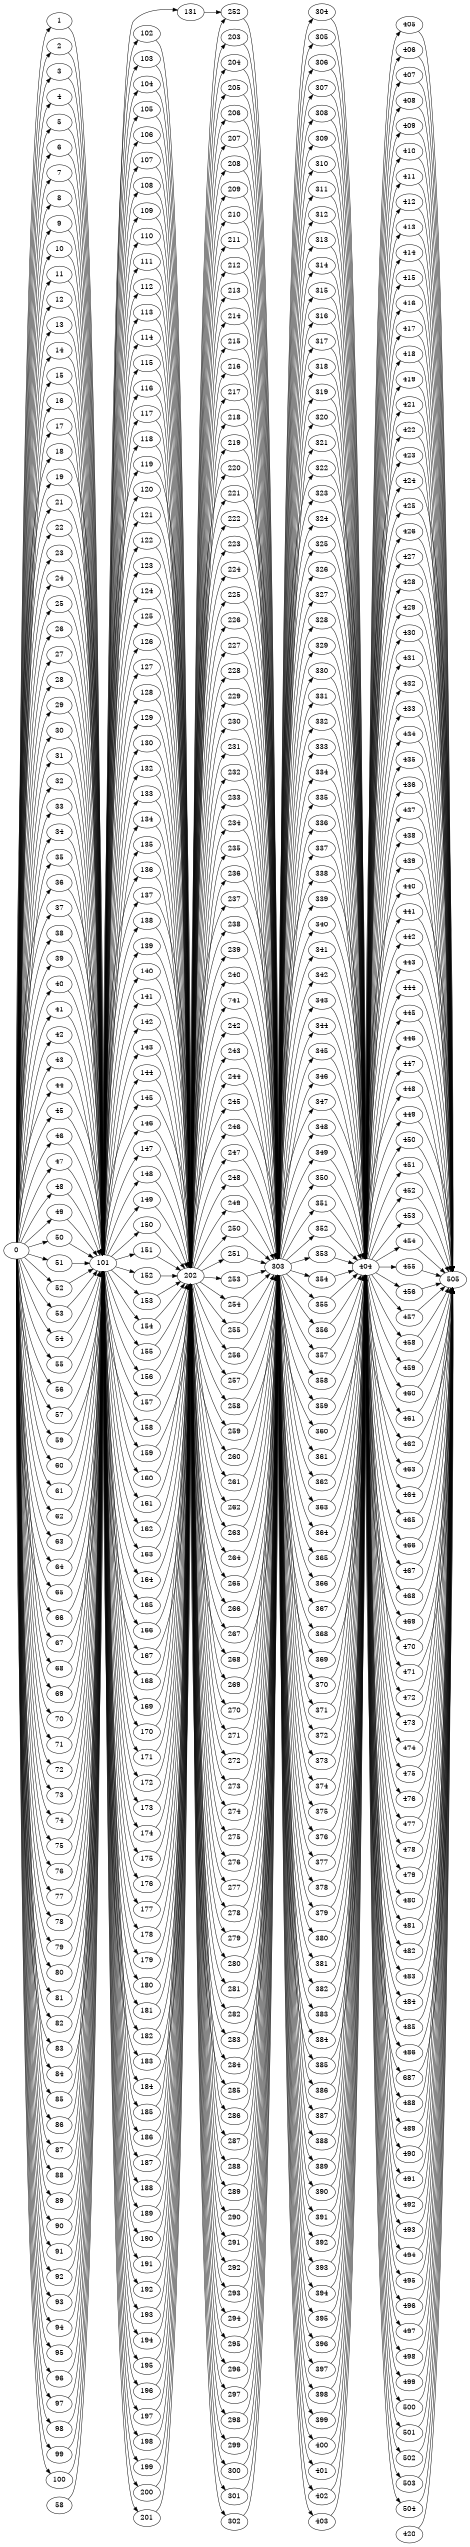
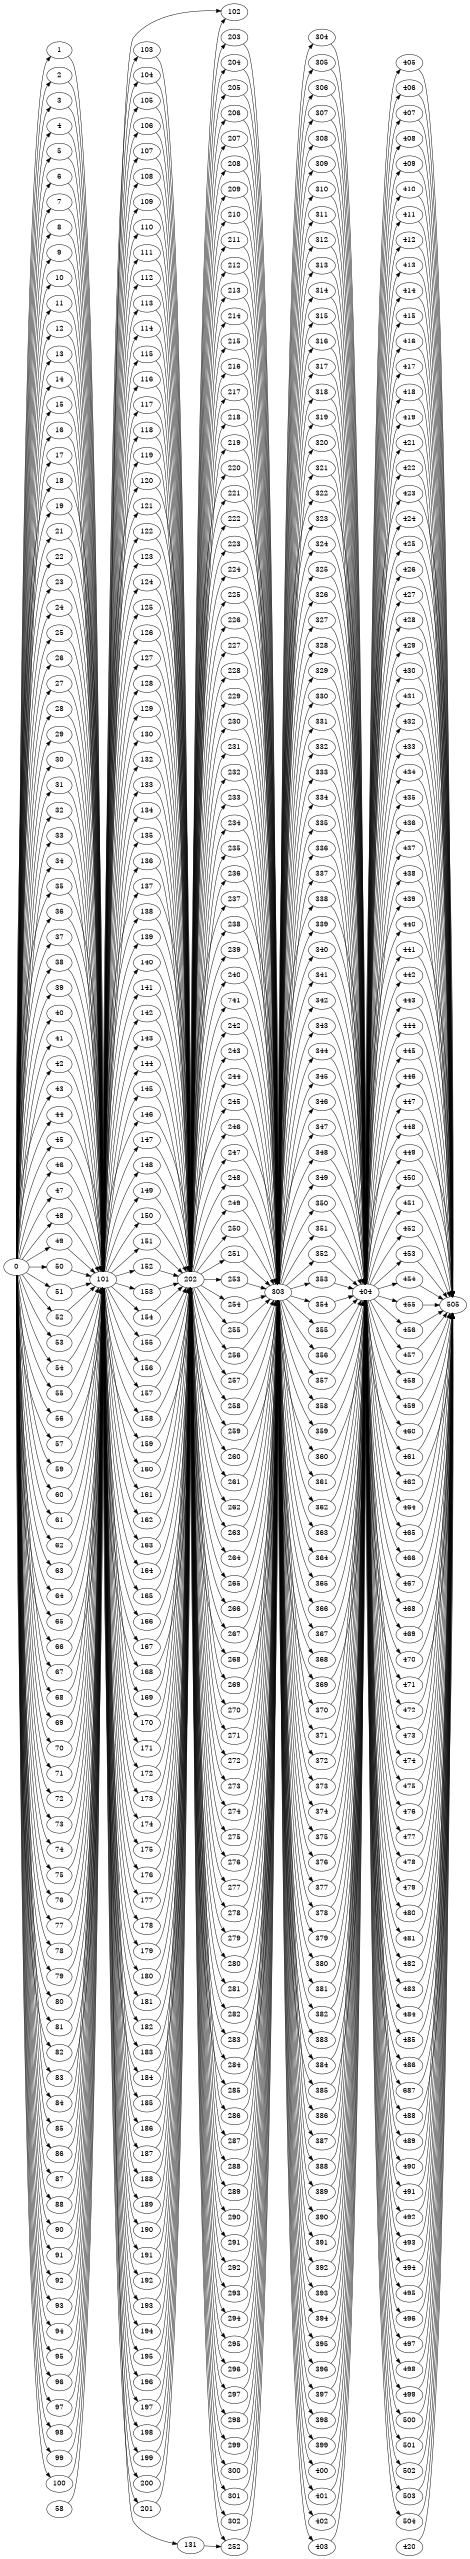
edge "102" -> "202": reversed
node "463": removed
node "89": removed
